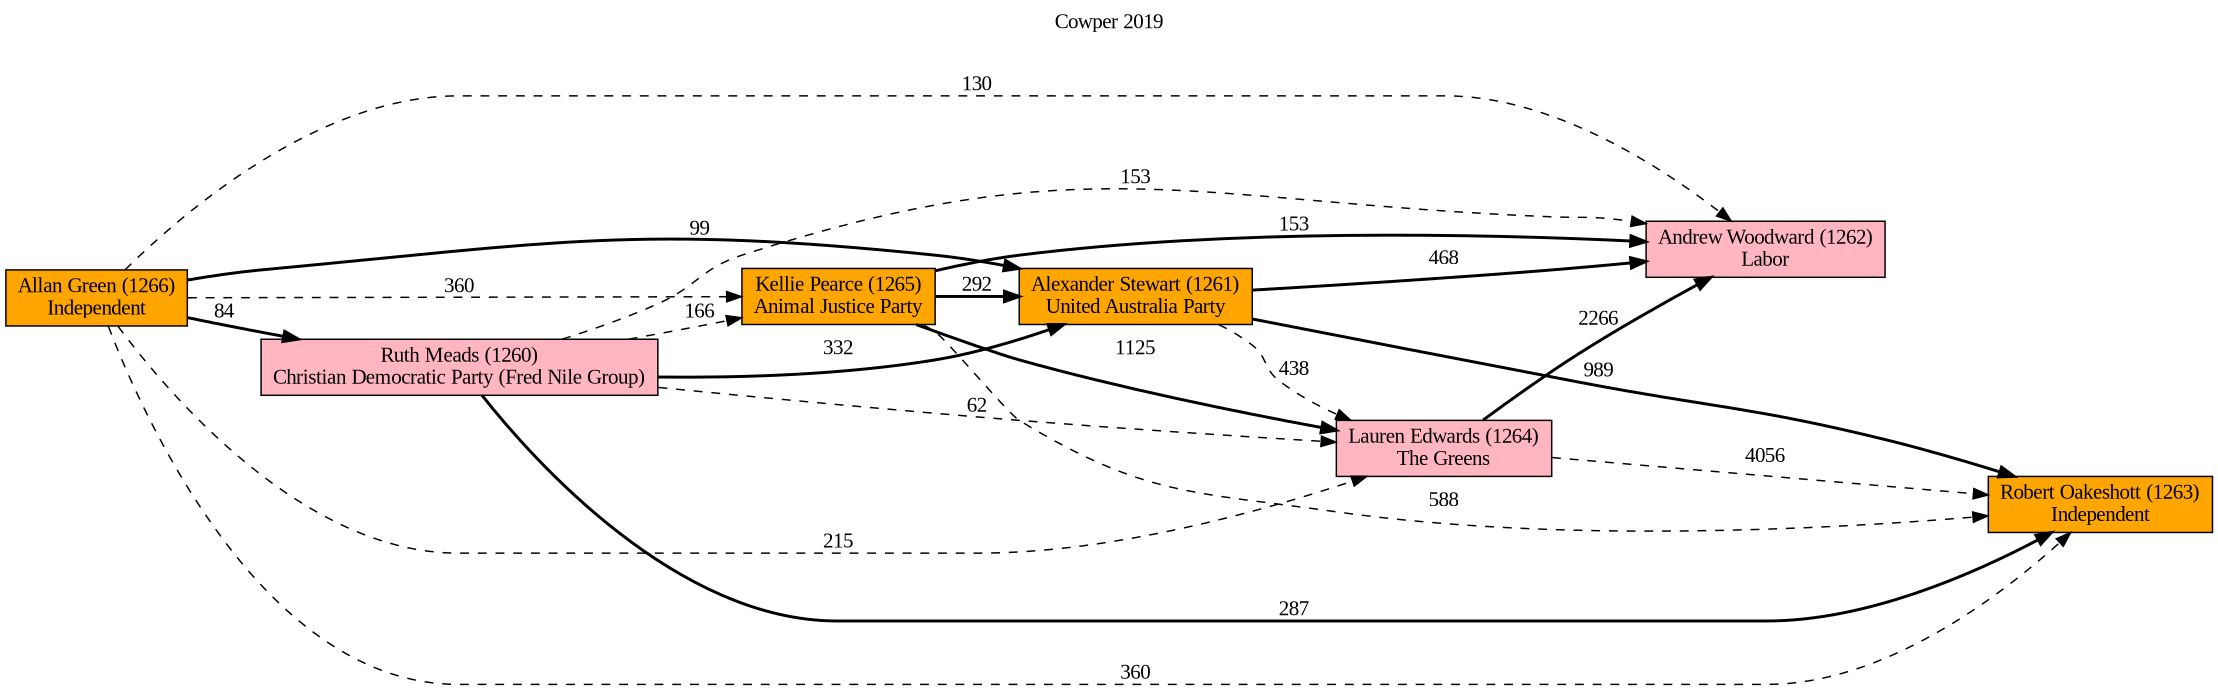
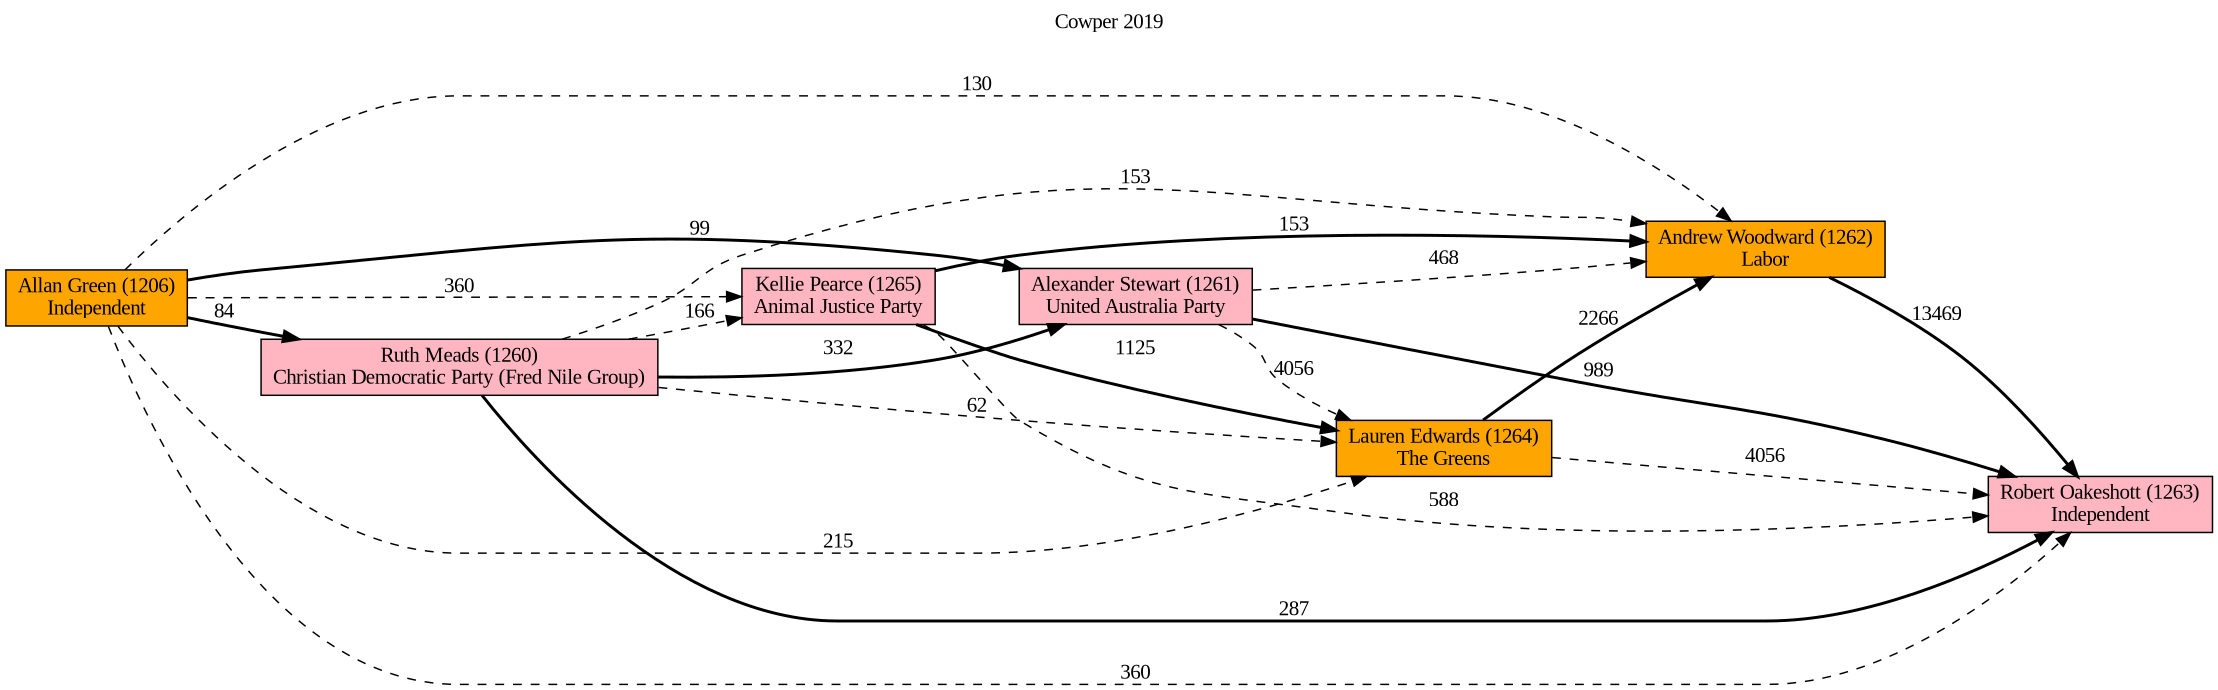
node "Andrew Woodward (1262) Labor": fillcolor lightpink -> orange
edge "Alexander Stewart (1261) United Australia Party" -> "Andrew Woodward (1262) Labor": style bold -> dashed
node "Kellie Pearce (1265) Animal Justice Party": fillcolor orange -> lightpink
edge "Kellie Pearce (1265) Animal Justice Party" -> "Alexander Stewart (1261) United Australia Party": removed, label "292"
node "Alexander Stewart (1261) United Australia Party": fillcolor orange -> lightpink
node "Allan Green (1266) Independent": label "Allan Green (1266) Independent" -> "Allan Green (1206) Independent"
edge "Andrew Woodward (1262) Labor" -> "Robert Oakeshott (1263) Independent": added, label "13469"
edge "Alexander Stewart (1261) United Australia Party" -> "Lauren Edwards (1264) The Greens": label "438" -> "4056"
node "Lauren Edwards (1264) The Greens": fillcolor lightpink -> orange
node "Robert Oakeshott (1263) Independent": fillcolor orange -> lightpink
